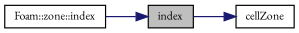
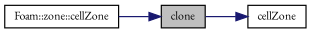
node "Foam::zone::index": label "Foam::zone::index" -> "Foam::zone::cellZone"
node "index": label "index" -> "clone"
